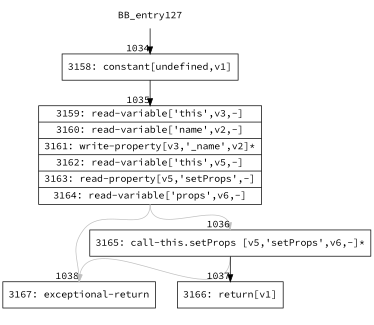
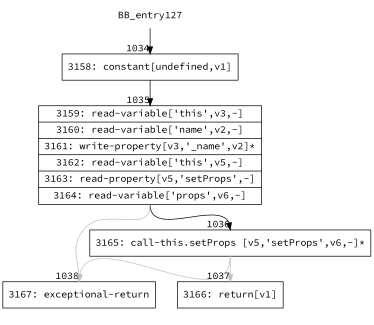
edge "3159: read-variable['this',v3,-]" -> "3165: call-this.setProps [v5,'setProps',v6,-]*": color gray -> black
edge "3165: call-this.setProps [v5,'setProps',v6,-]*" -> "3166: return[v1]": color black -> gray
